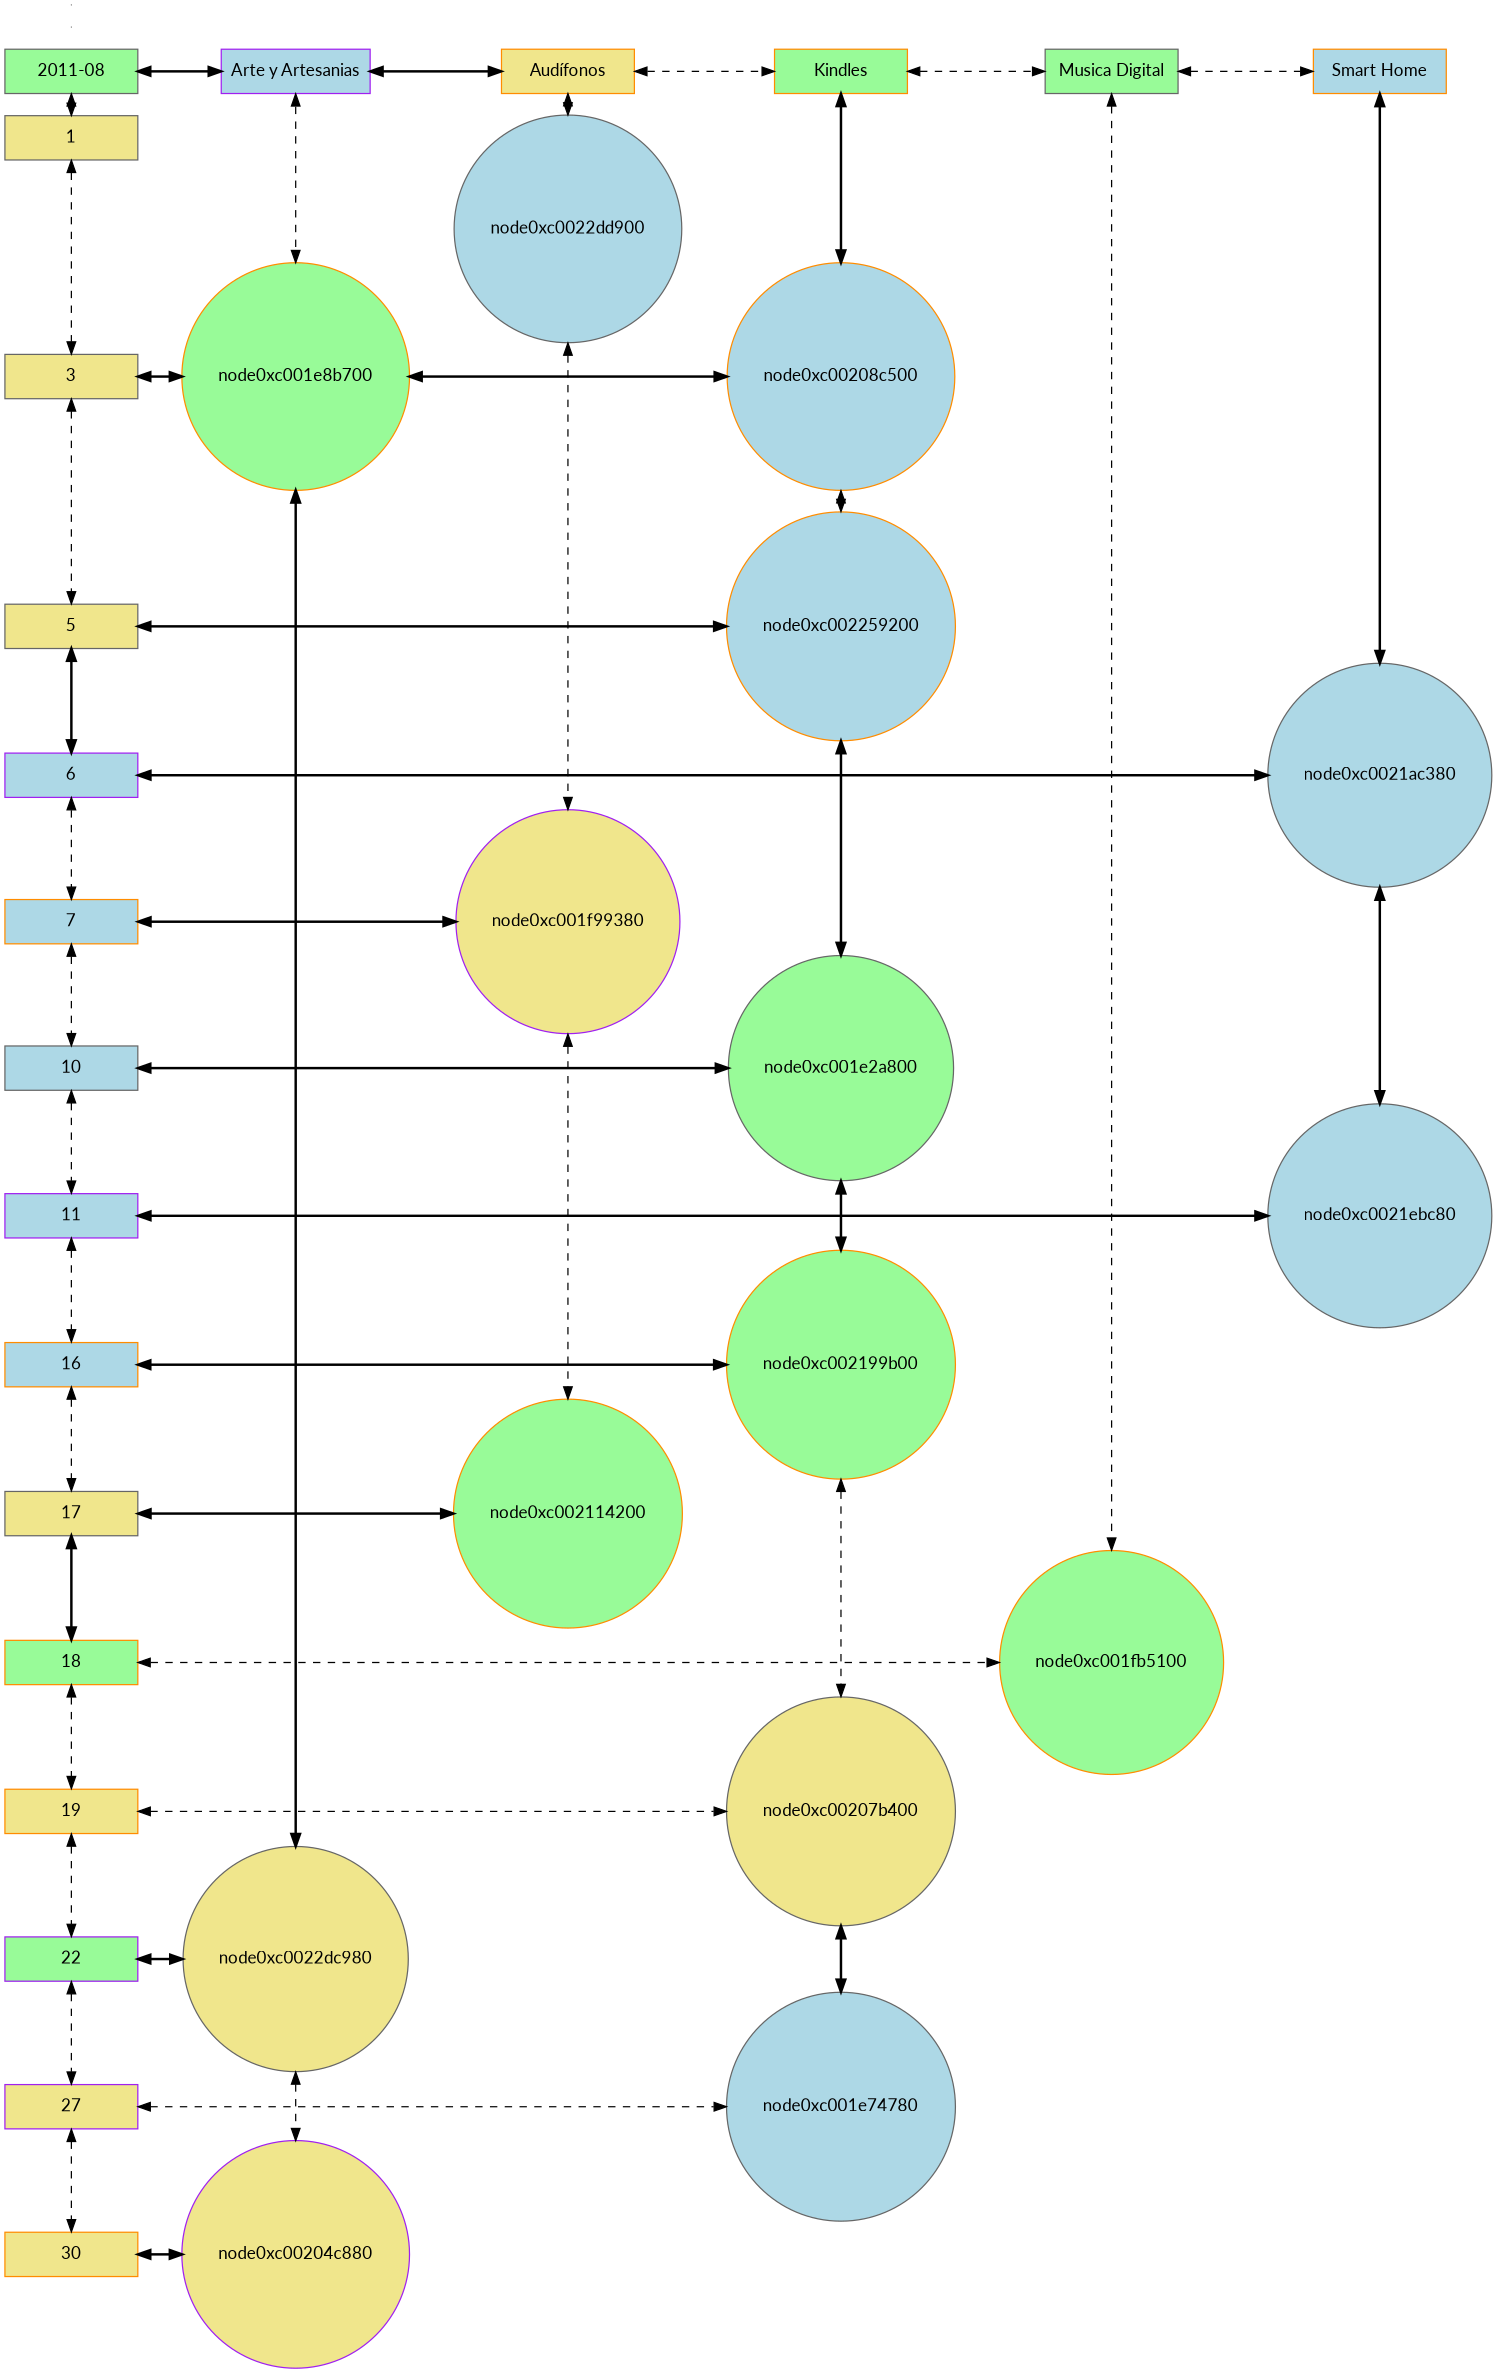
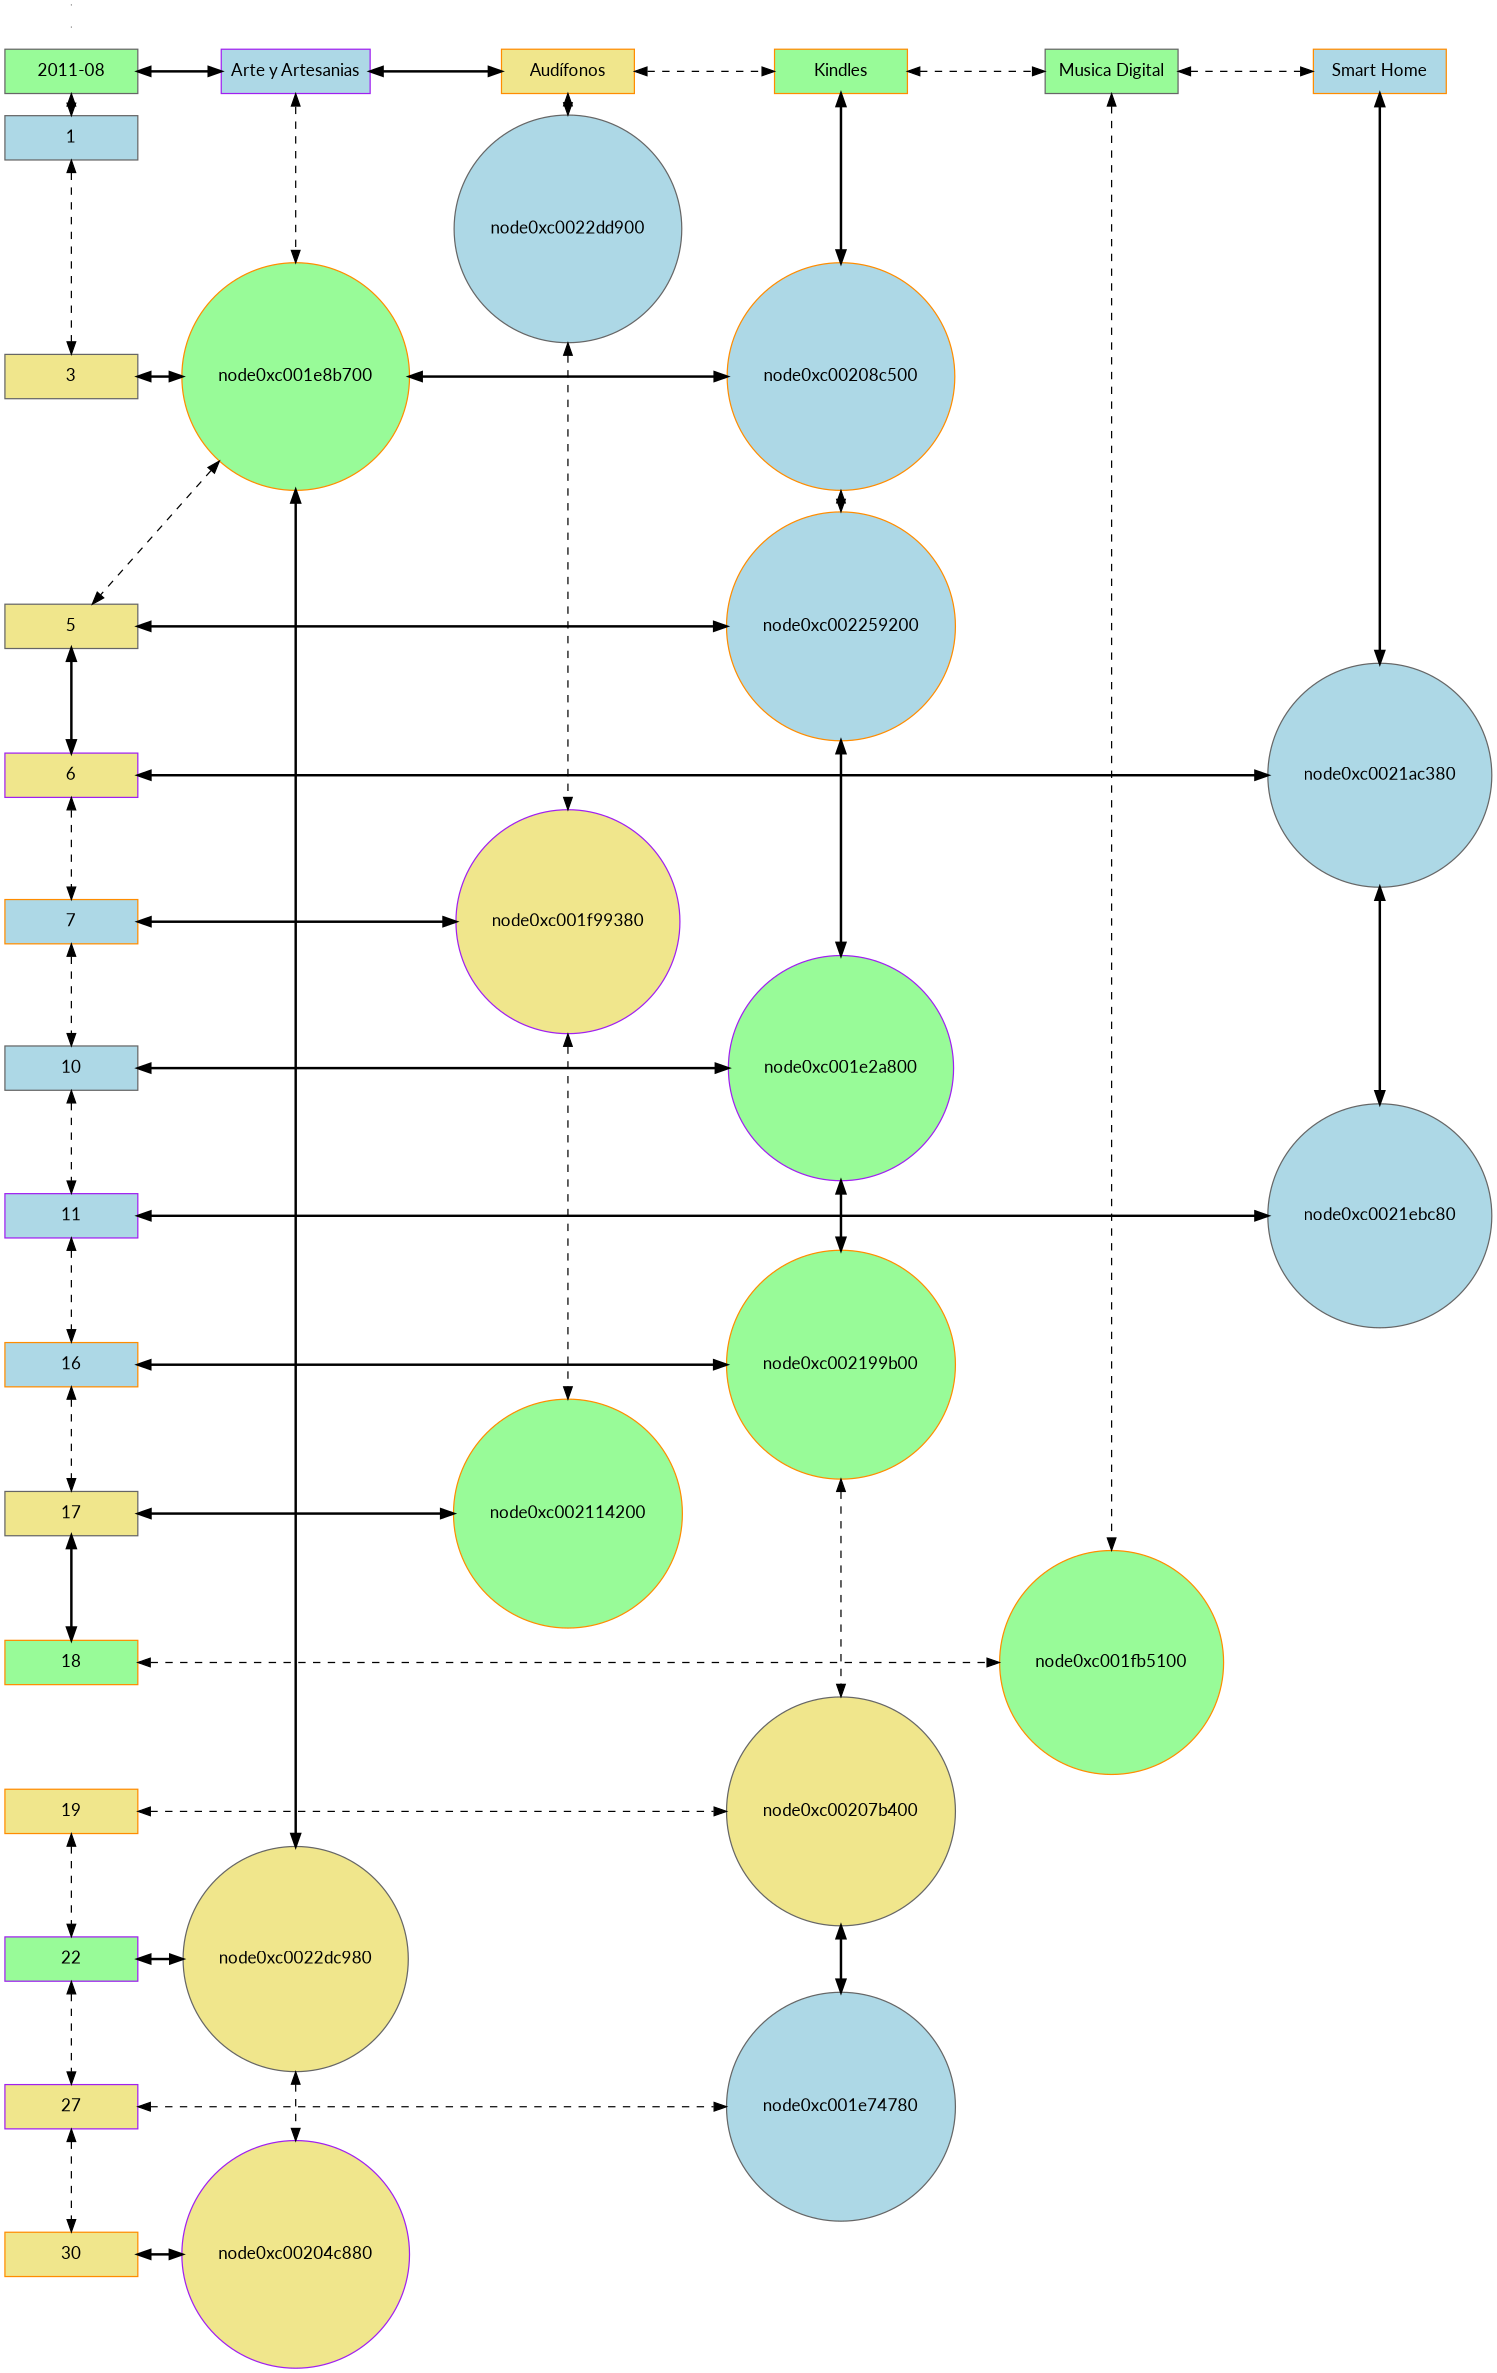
node "1": fillcolor khaki -> lightblue
edge "3" -- "5": now "node0xc001e8b700" -- "5"
node "6": fillcolor lightblue -> khaki
node "node0xc001e2a800": color gray40 -> purple
edge "18" -- "19": removed
